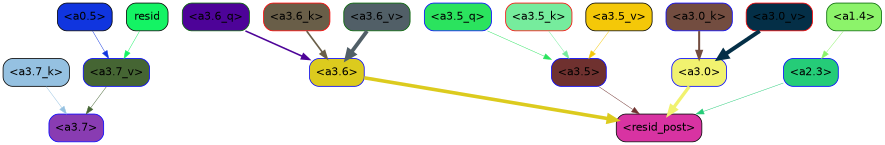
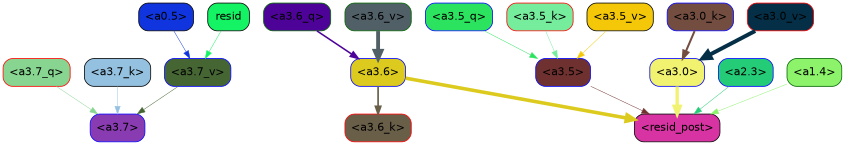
edge "<a3.6_k>" -> "<a3.6>": reversed
edge "<a1.4>" -> "<a2.3>": now "<a1.4>" -> "<resid_post>"
node "<a3.7_q>": added
